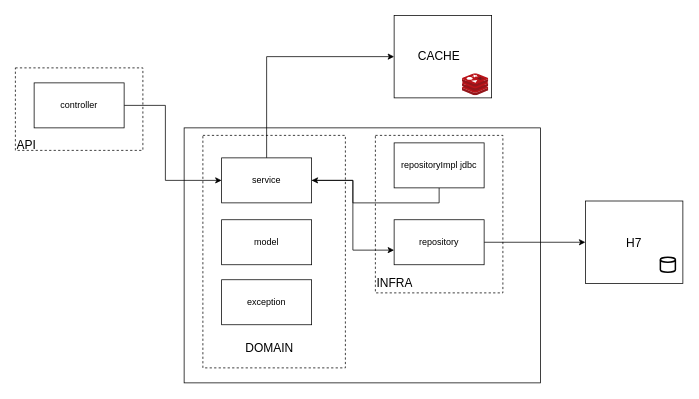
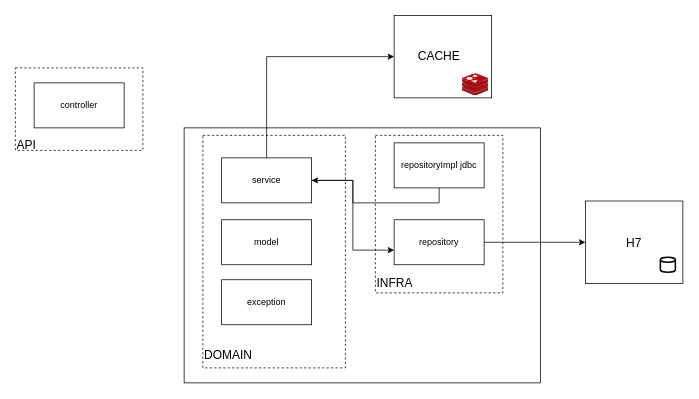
edge "controller" -> "service": removed
node "DOMAIN": moved (270, 342) -> (229, 349)
